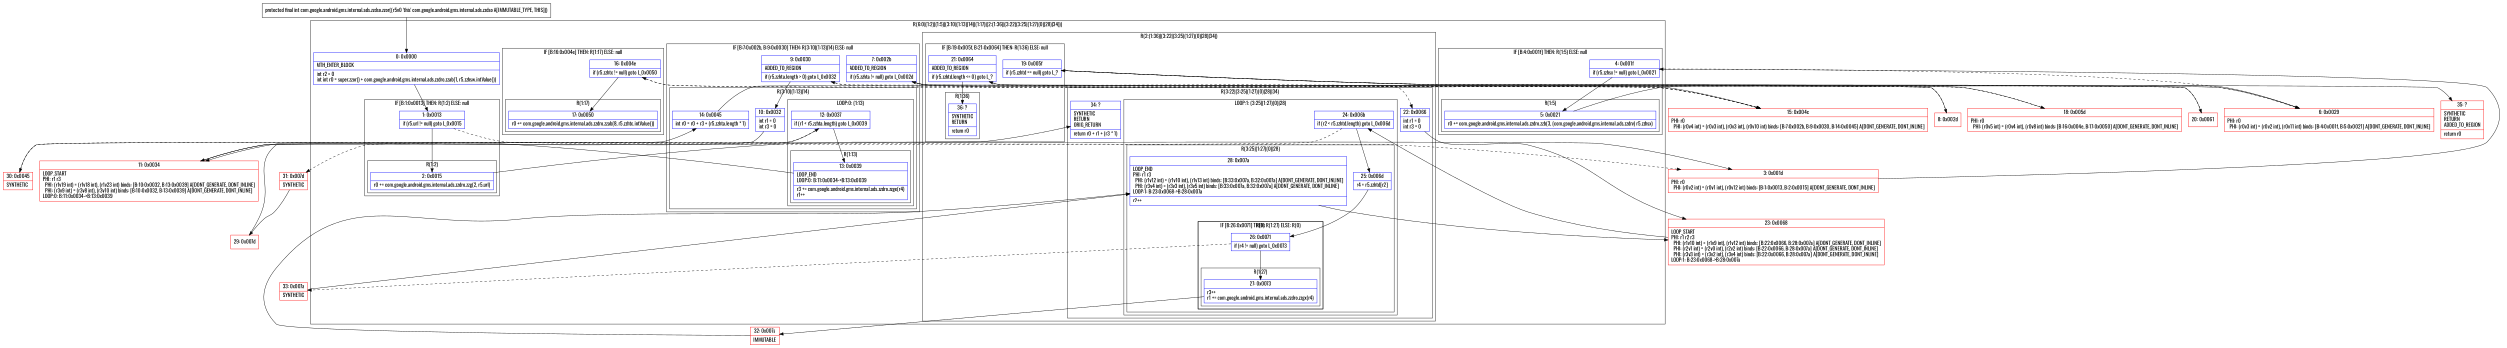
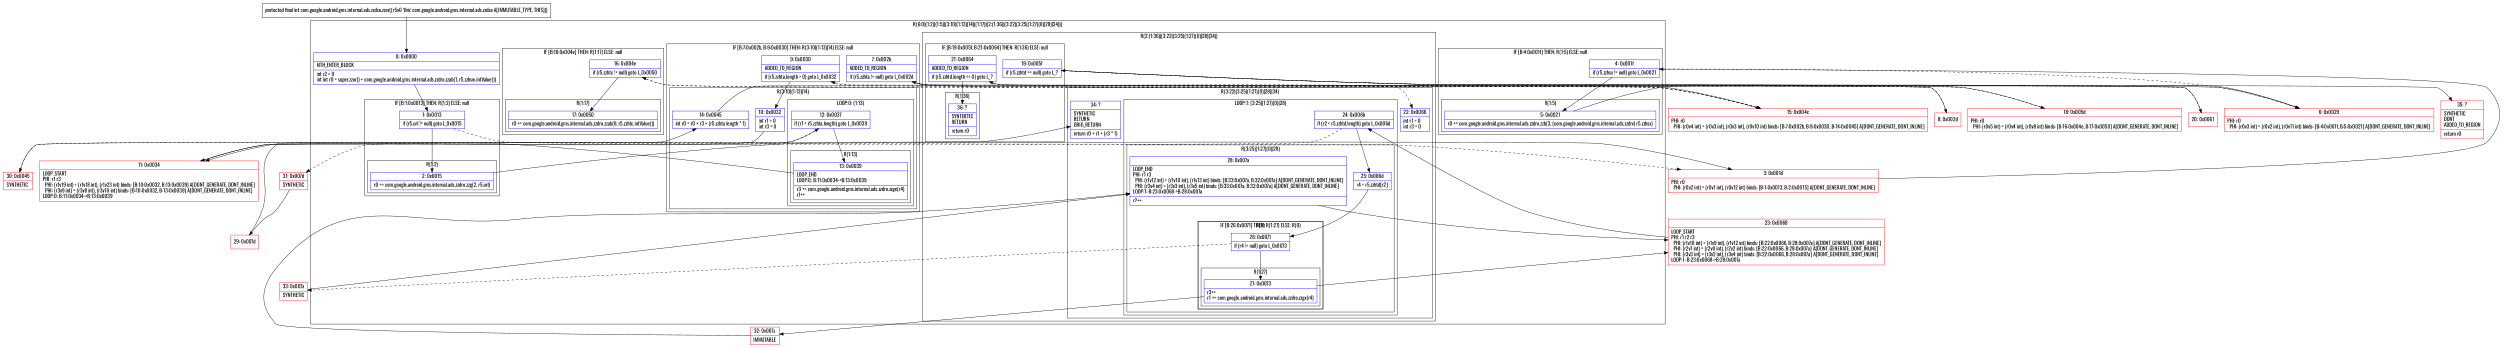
node "35: ?": text "RETURN" -> "DONT"
edge "22: 0x0066" -> "23: 0x0068": now "27: 0x0073" -> "23: 0x0068"
